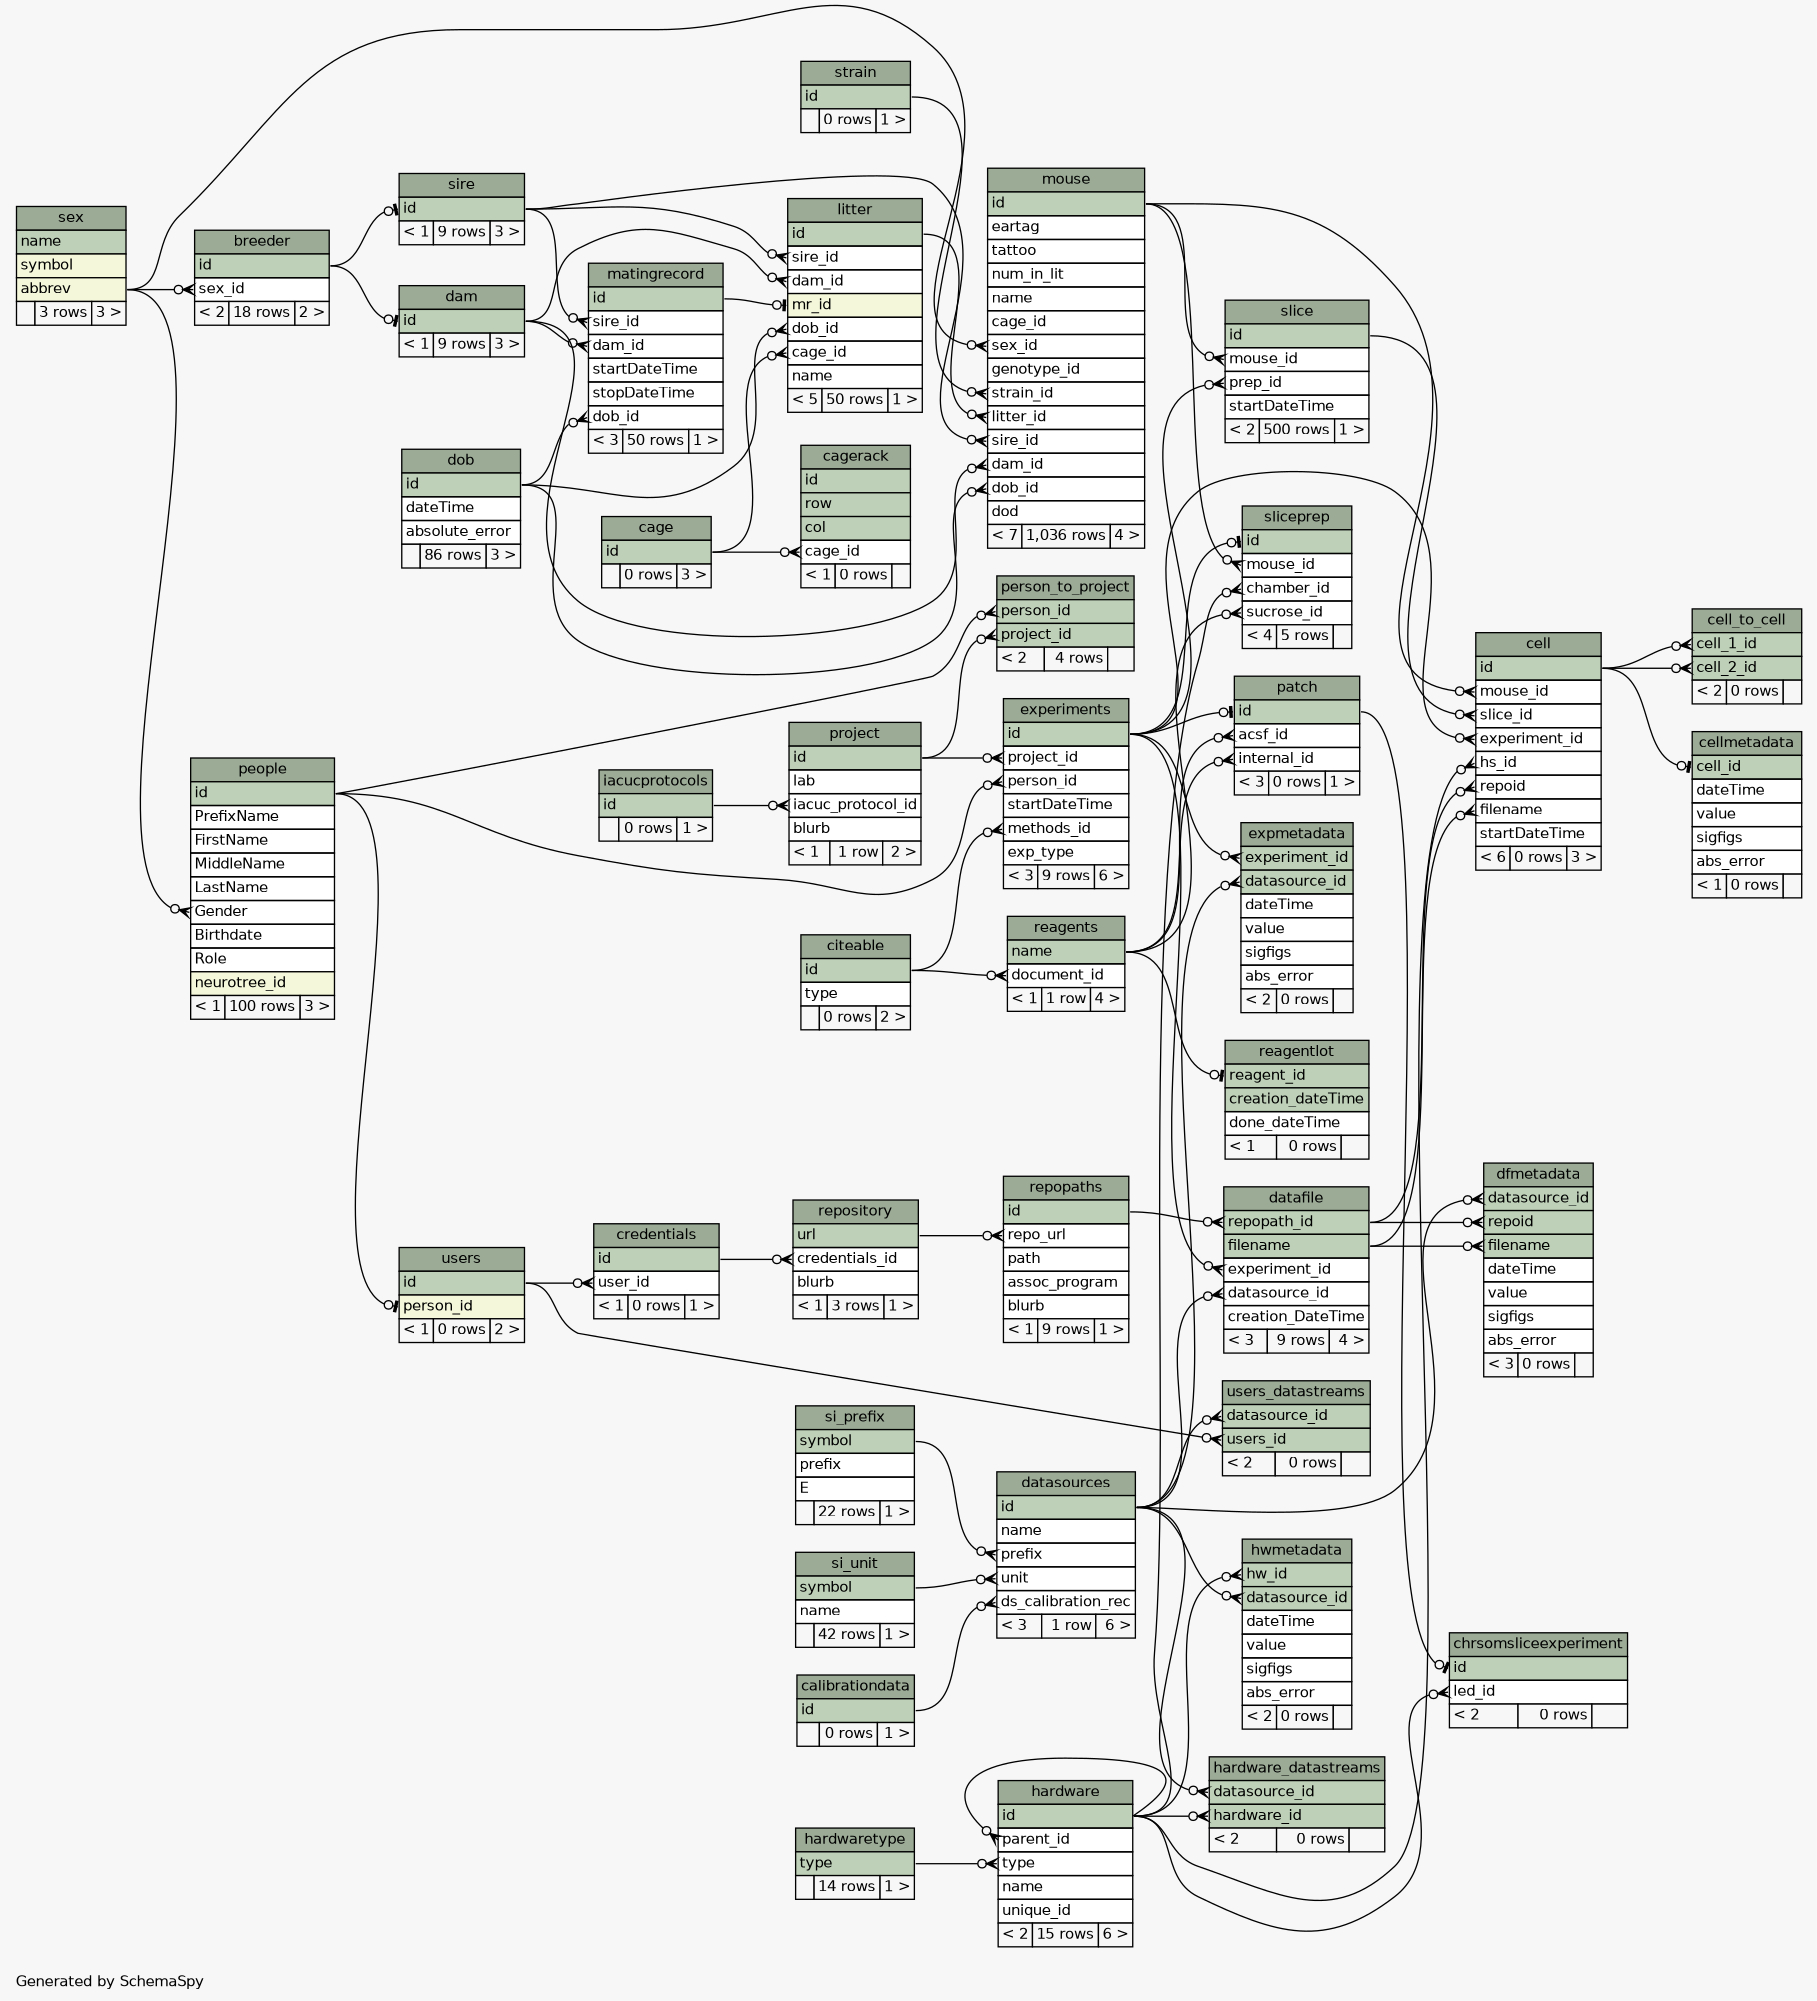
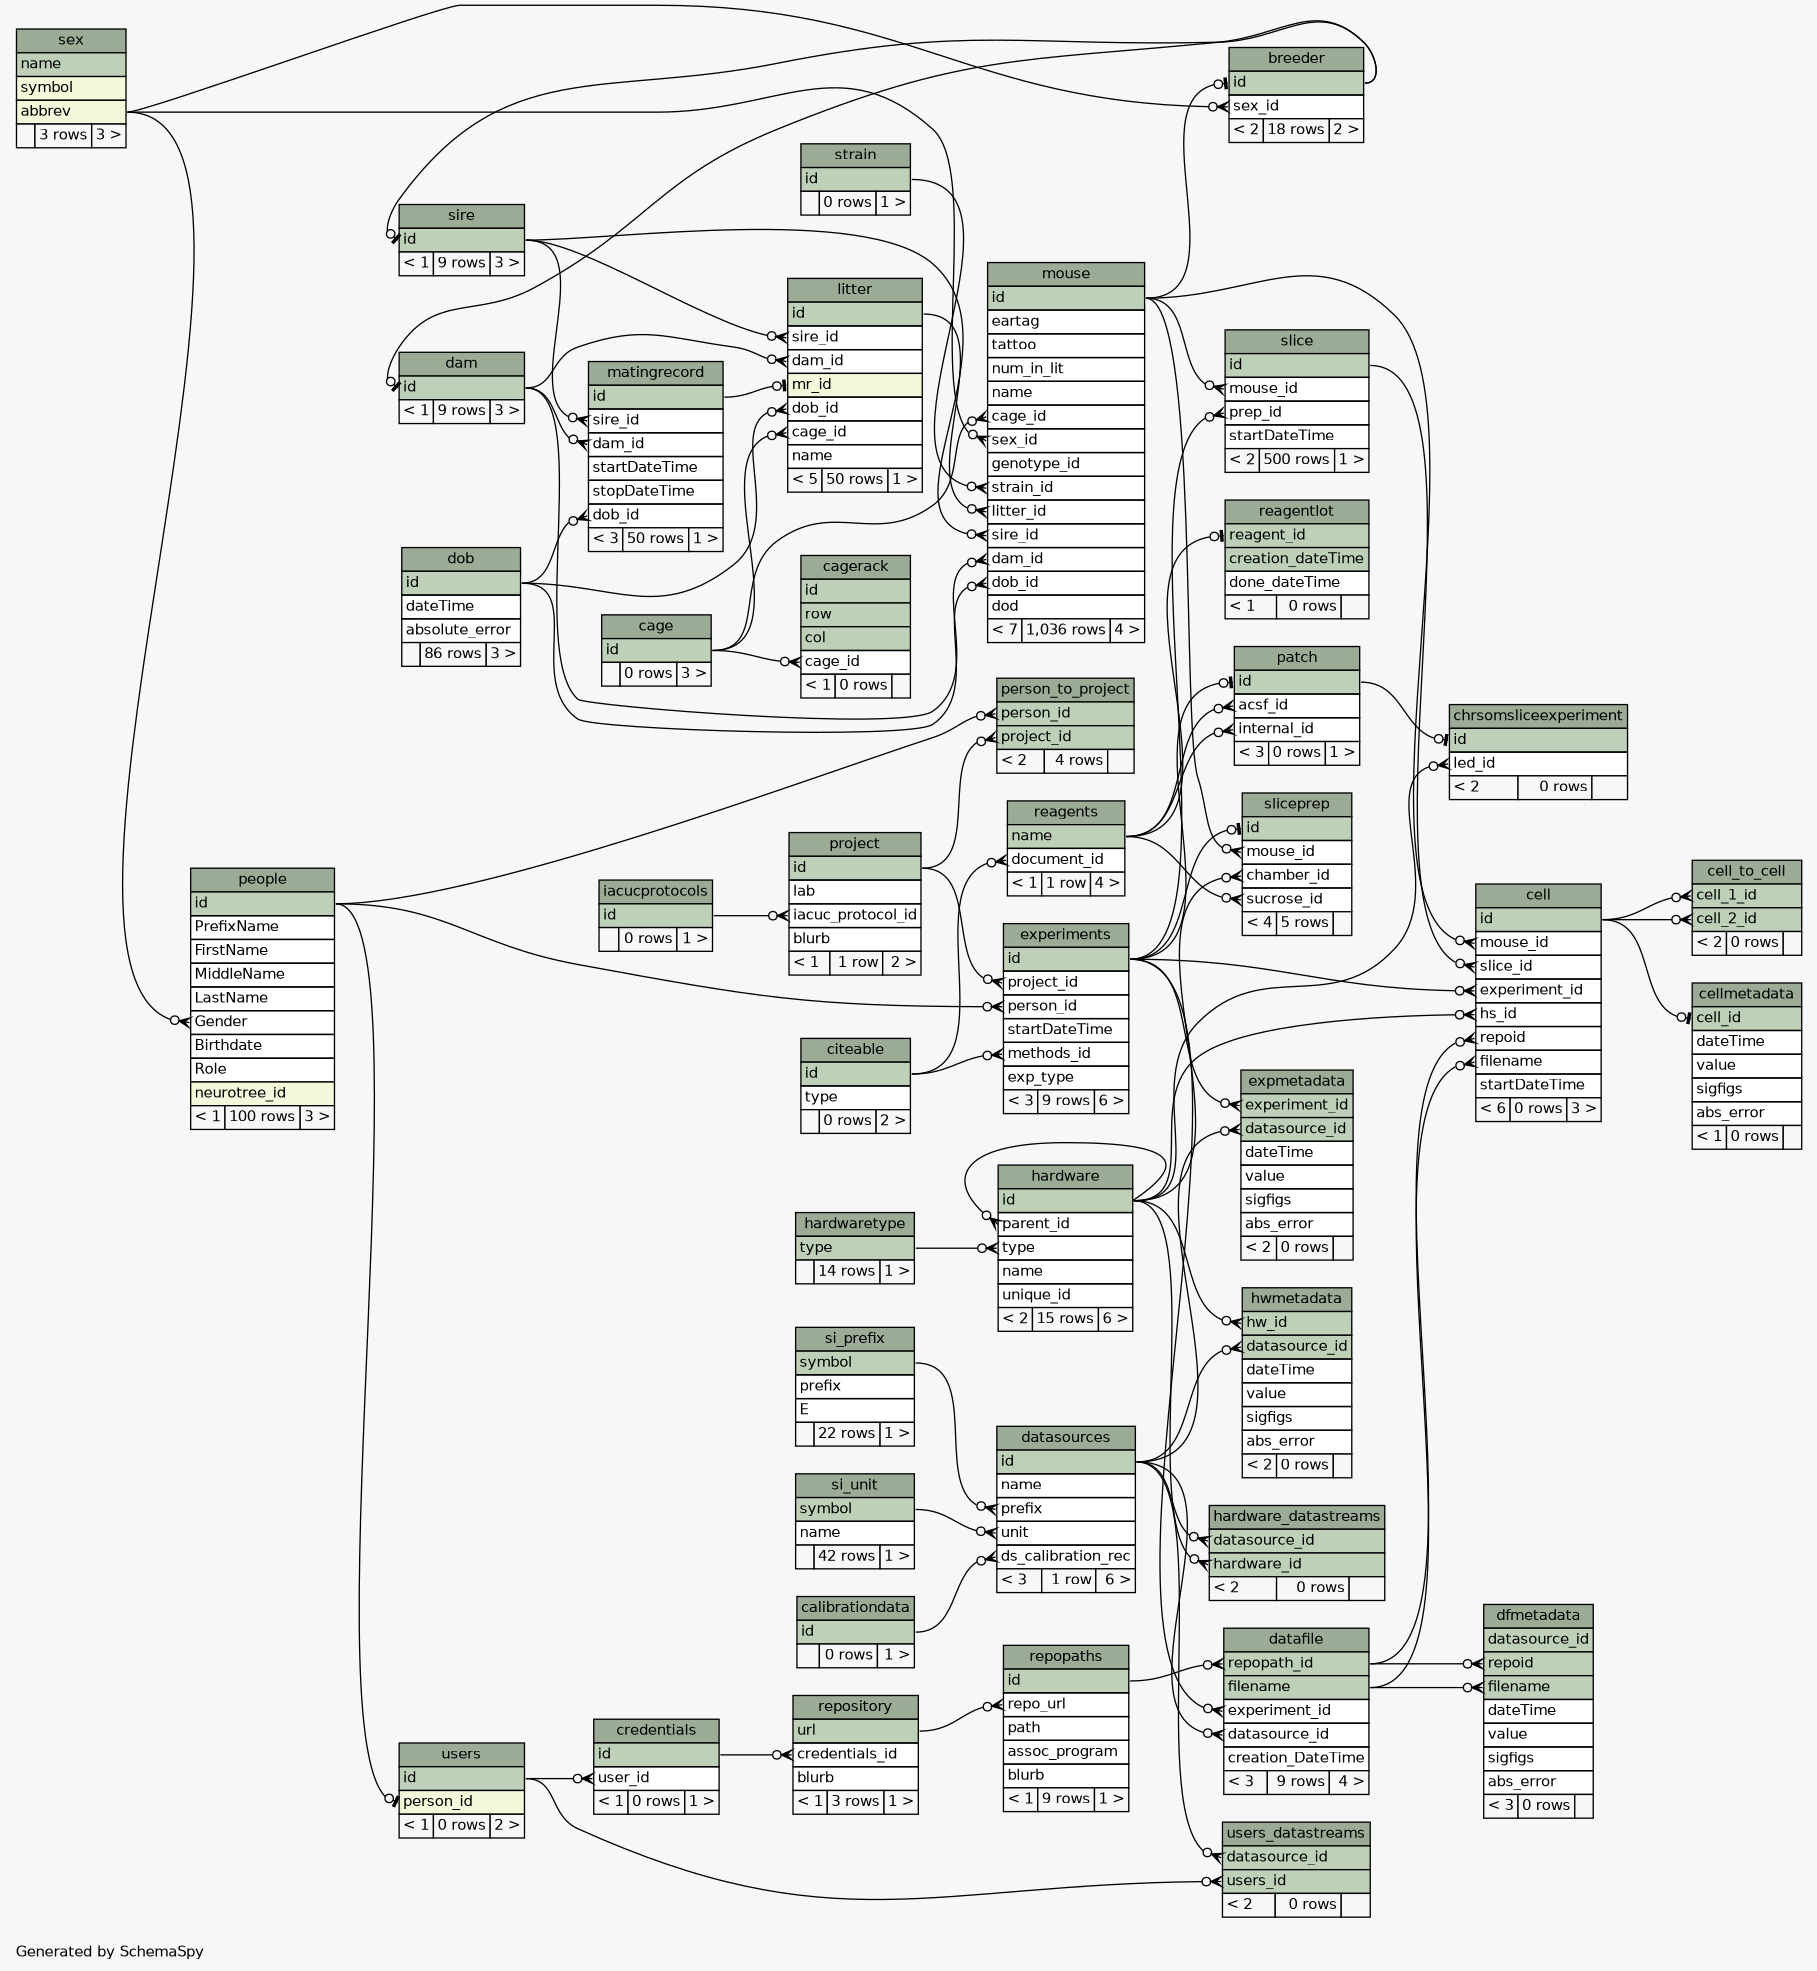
edge "mouse" -> "breeder": added
edge "cage" -> "mouse": added
edge "datasources" -> "dfmetadata": removed
